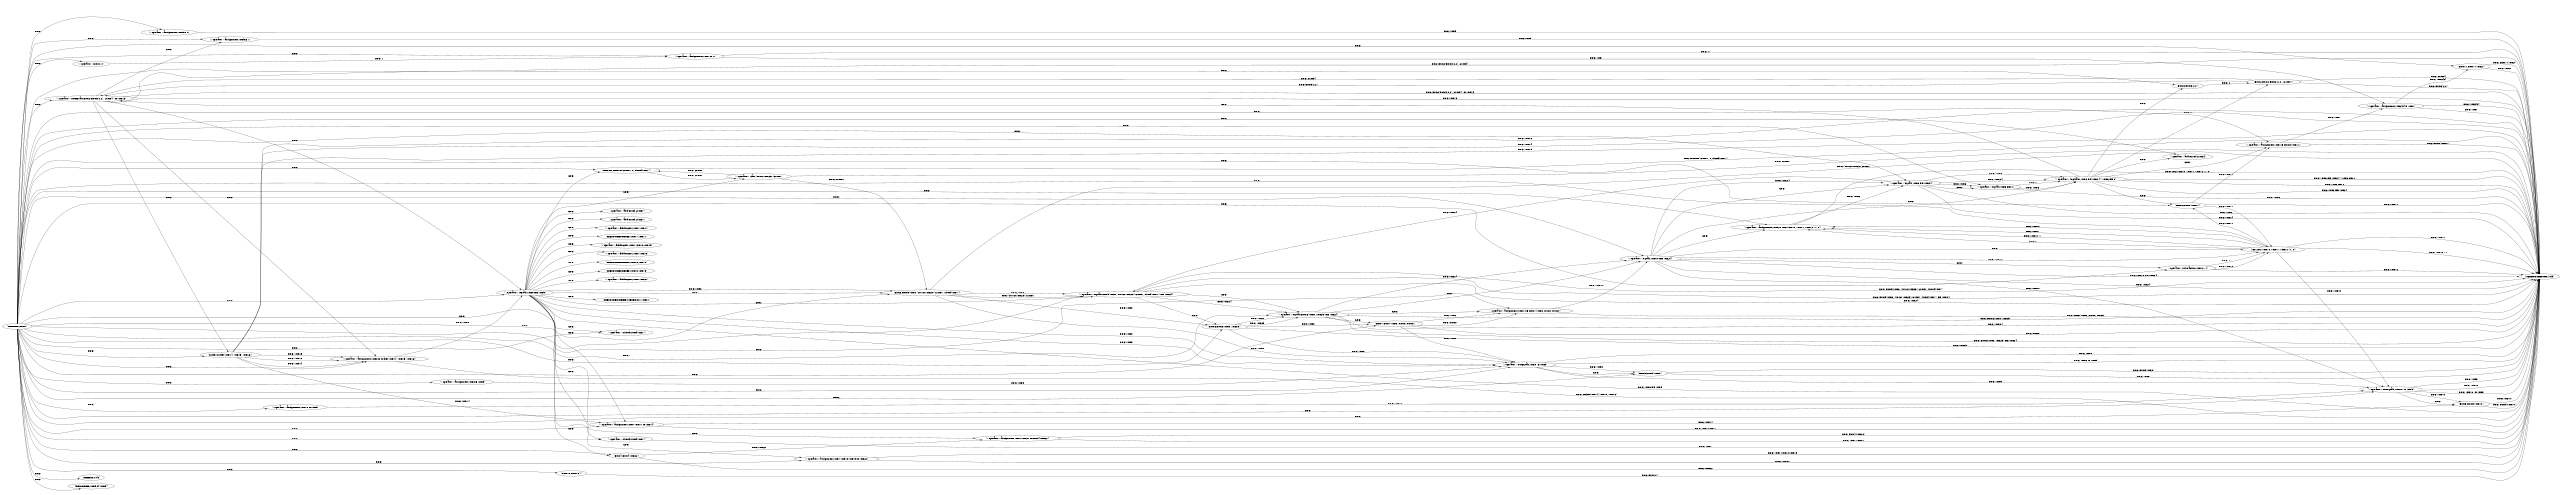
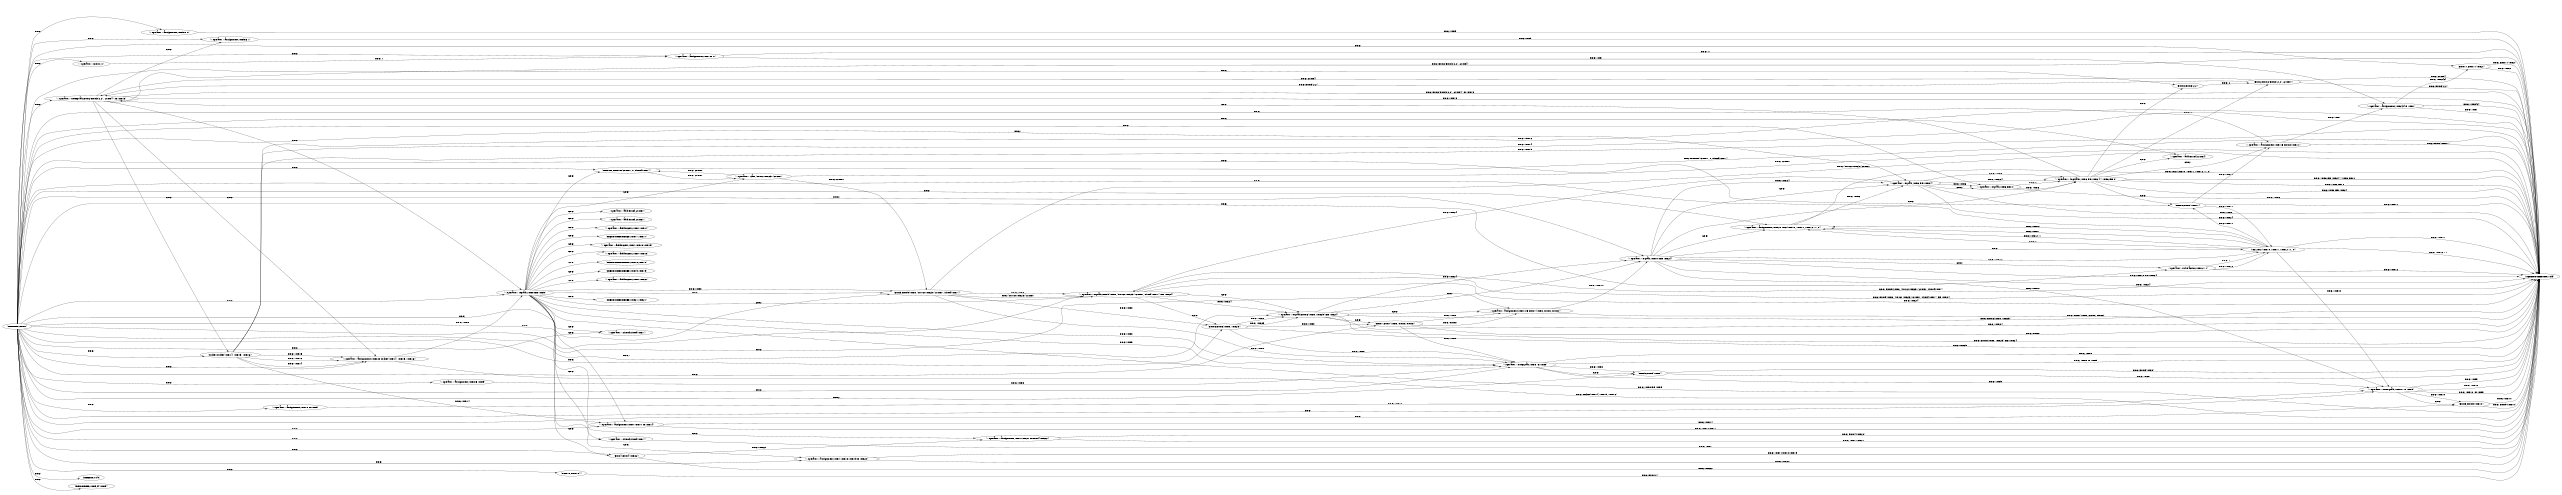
node "(FIELD_IDENTIFIER,METHOD21,VAR21)": label "(FIELD_IDENTIFIER,METHOD21,VAR21)" -> "(FIELD_IDENTIFIER,VAR21,VAR21)"
